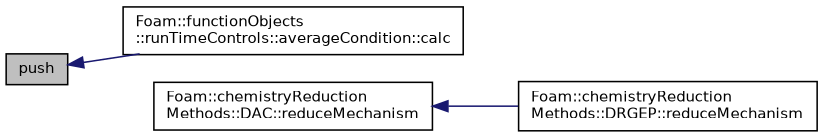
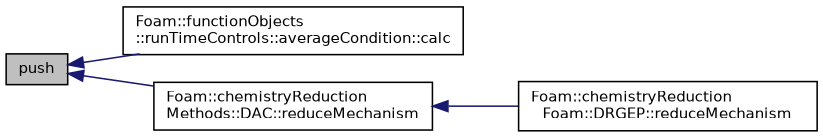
edge "Foam::chemistryReduction Methods::DAC::reduceMechanism" -> "push": added
node "Foam::chemistryReduction Methods::DRGEP::reduceMechanism": label "Foam::chemistryReduction Methods::DRGEP::reduceMechanism" -> "Foam::chemistryReduction Foam::DRGEP::reduceMechanism"
